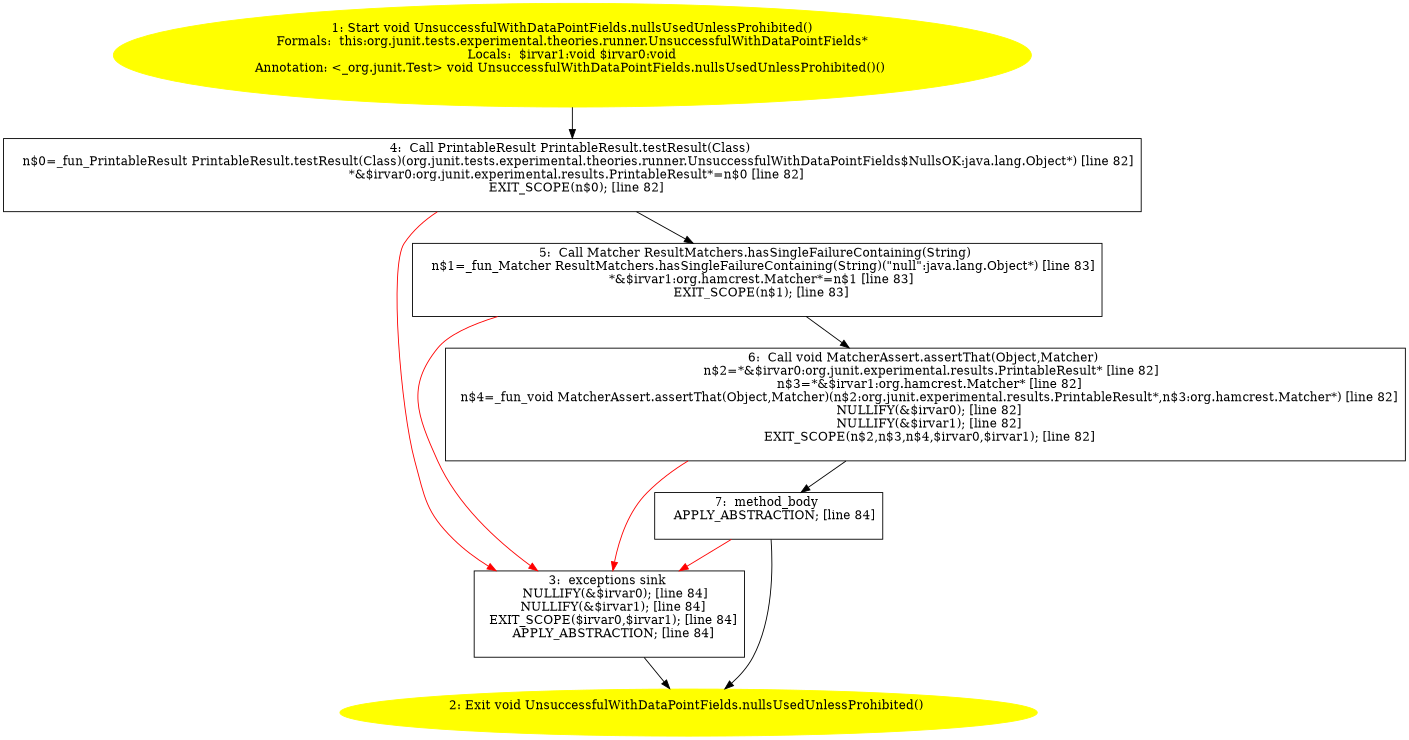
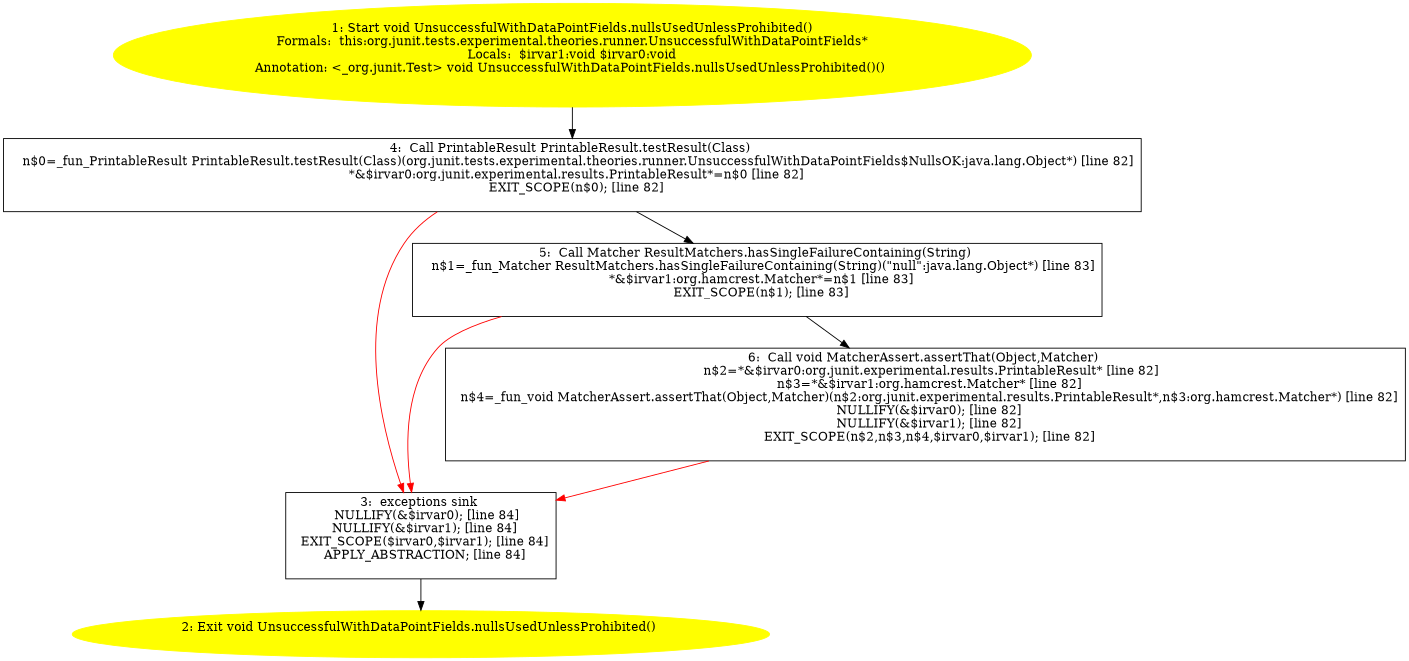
node "7:  method_body APPLY_ABSTRACTION; [line 84]": removed
